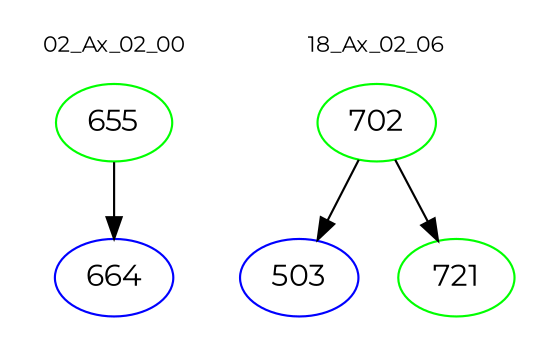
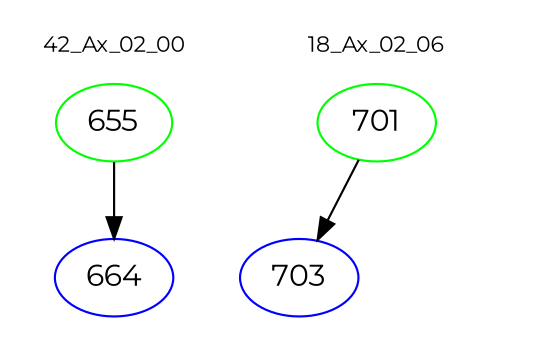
cluster "02_Ax_02_00": label "02_Ax_02_00" -> "42_Ax_02_00"
node "702": label "702" -> "701"
node "503": label "503" -> "703"
node "721": removed
